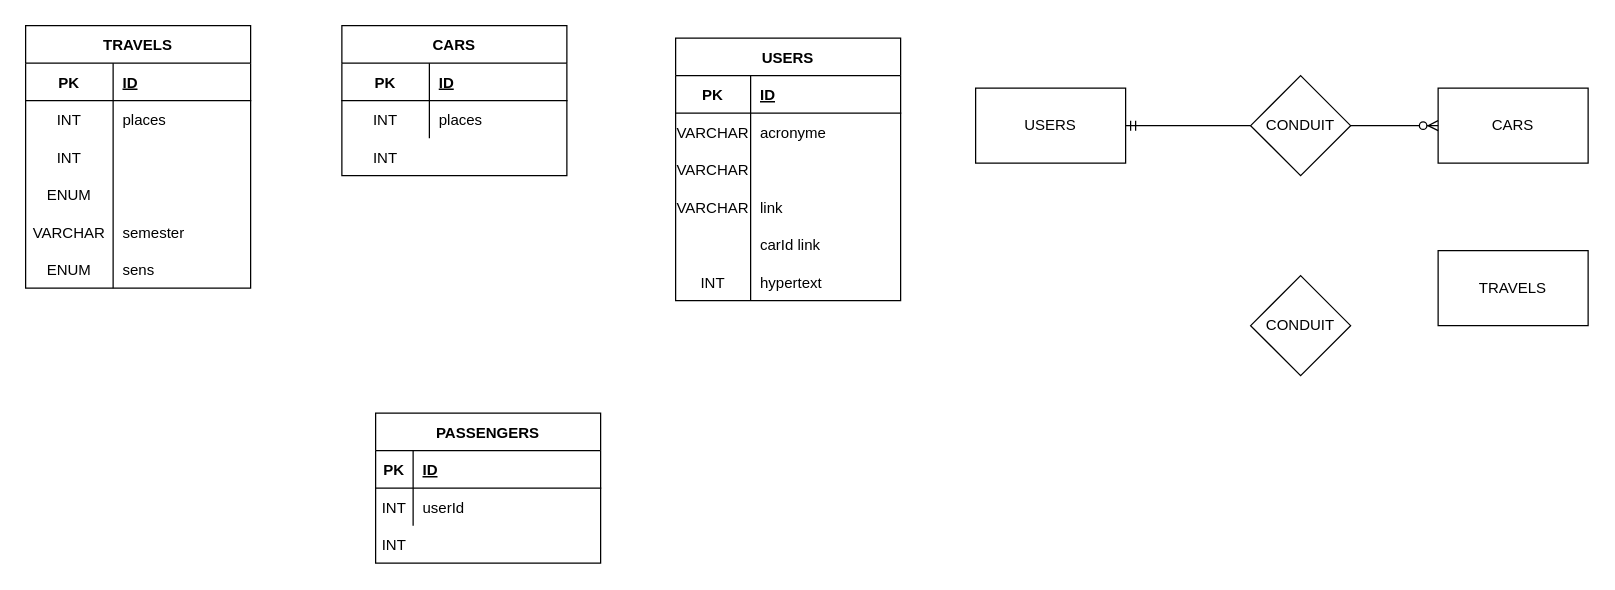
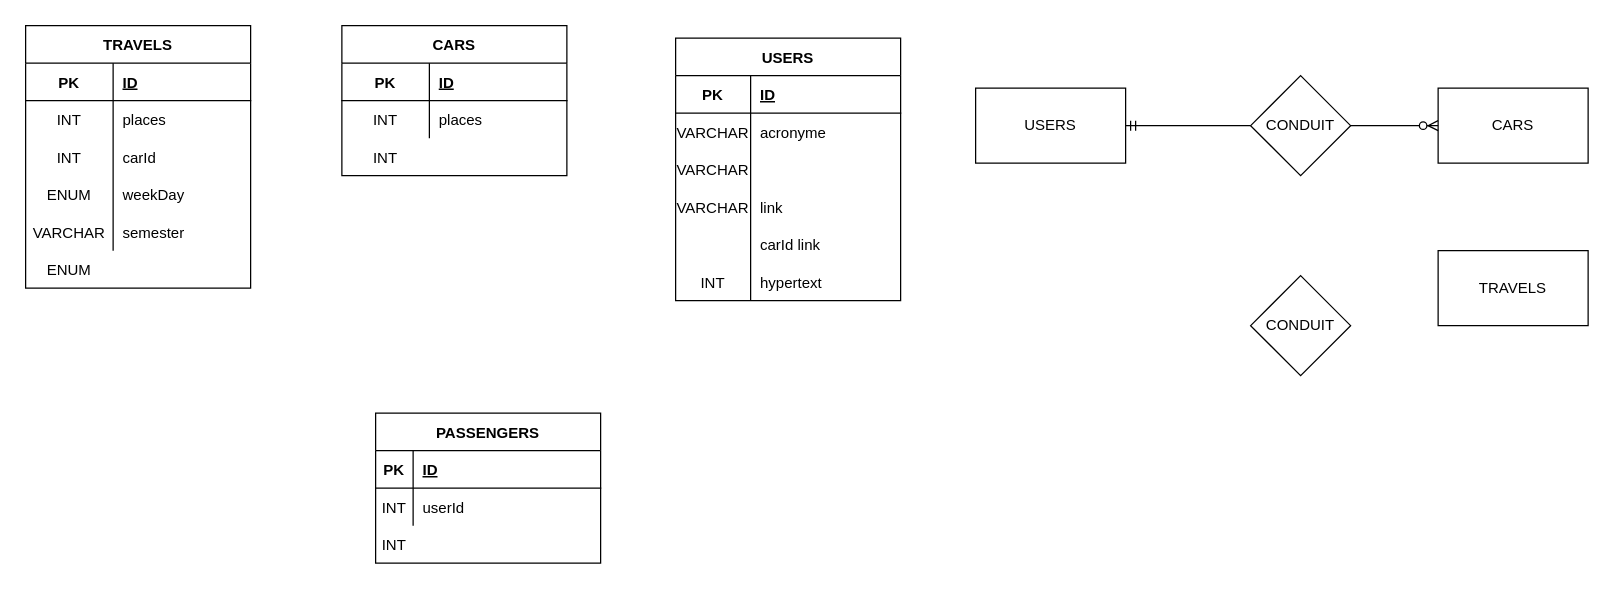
node "carId": added
node "weekDay": added
node "sens": removed
